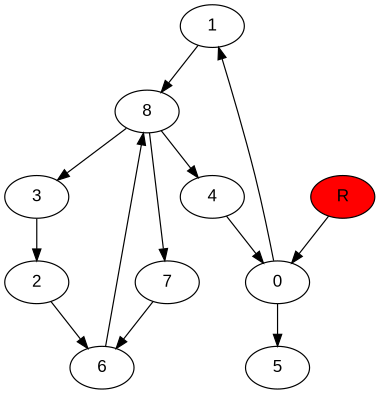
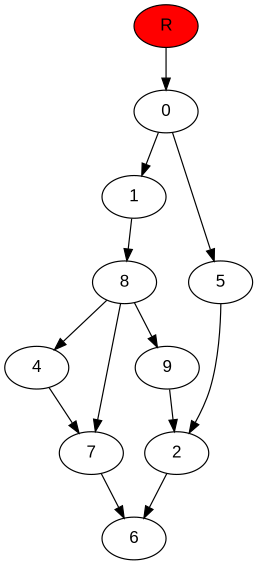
node "3": label "3" -> "9"
edge "4" -> "0": now "4" -> "7"
edge "6" -> "8": removed
edge "5" -> "2": added
